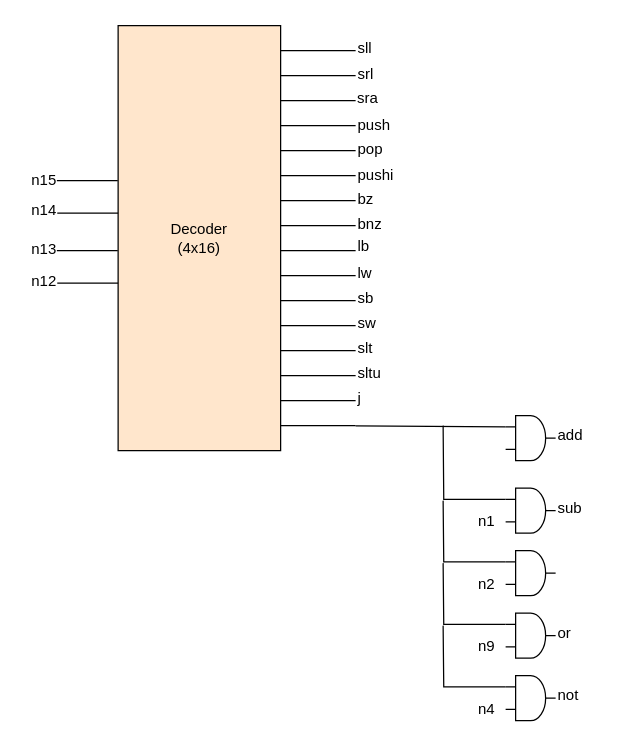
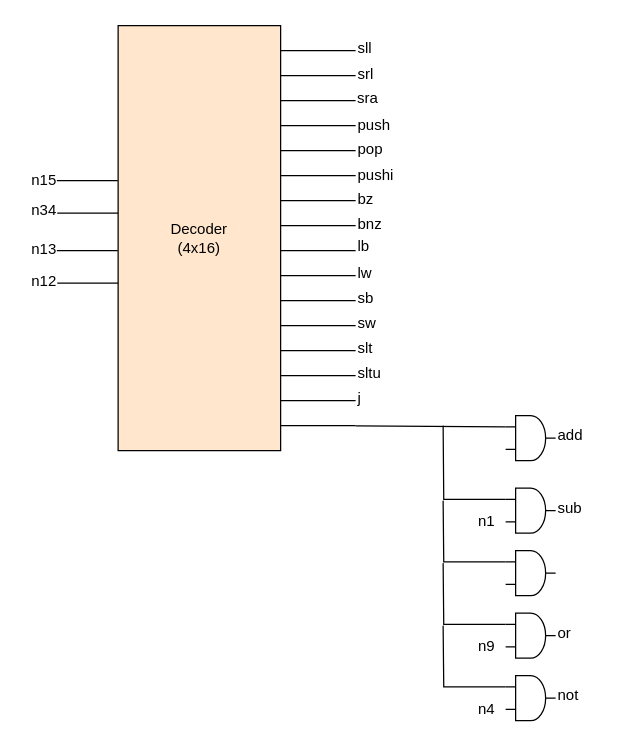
node "n14": label "n14" -> "n34"
node "n2": removed
